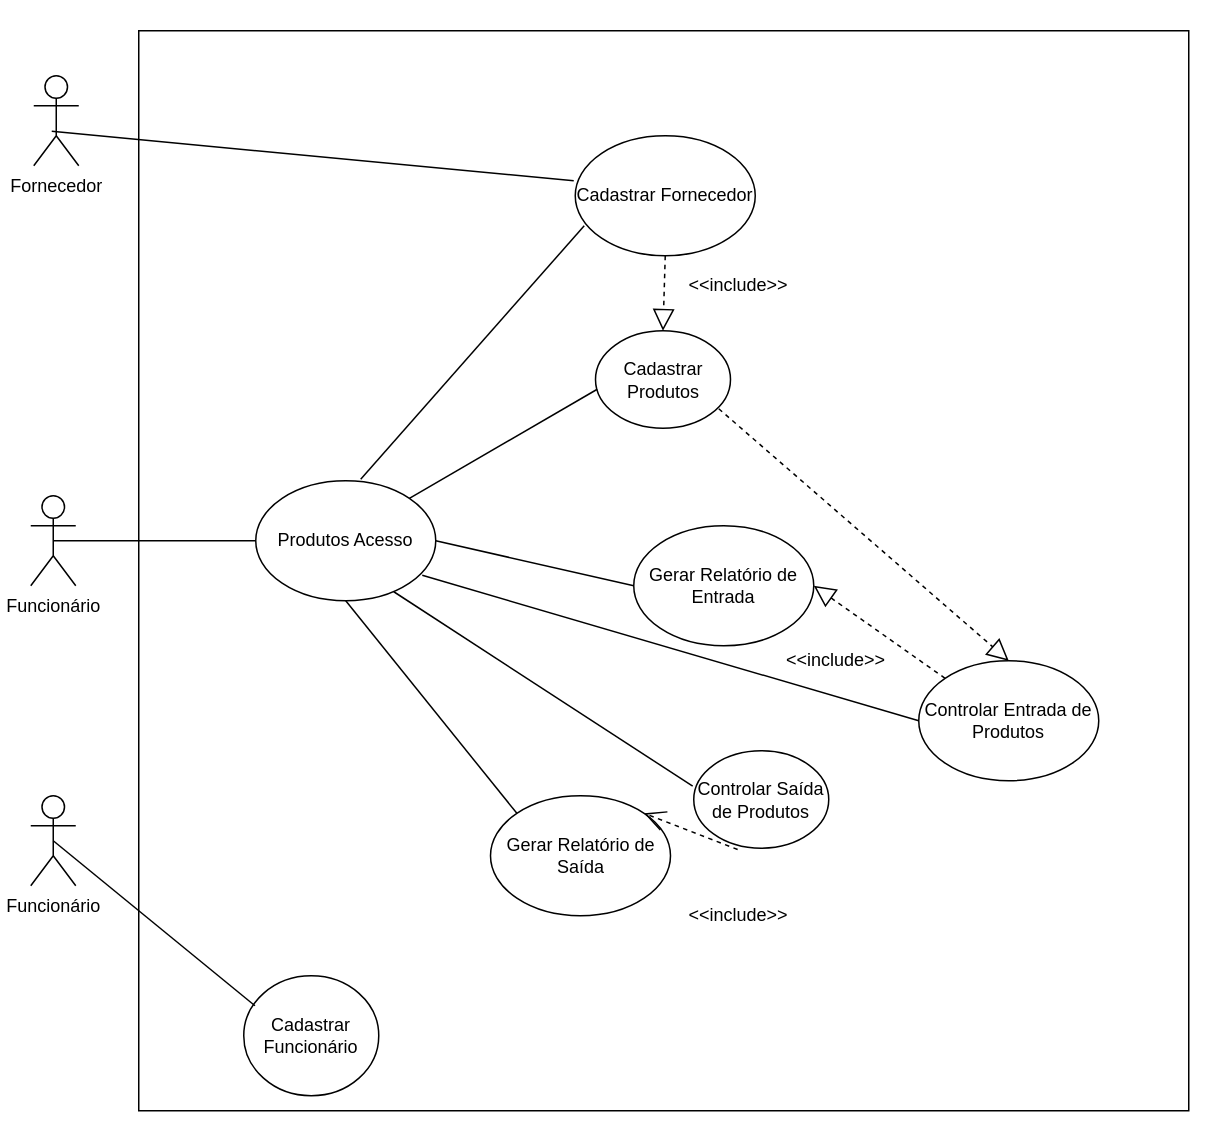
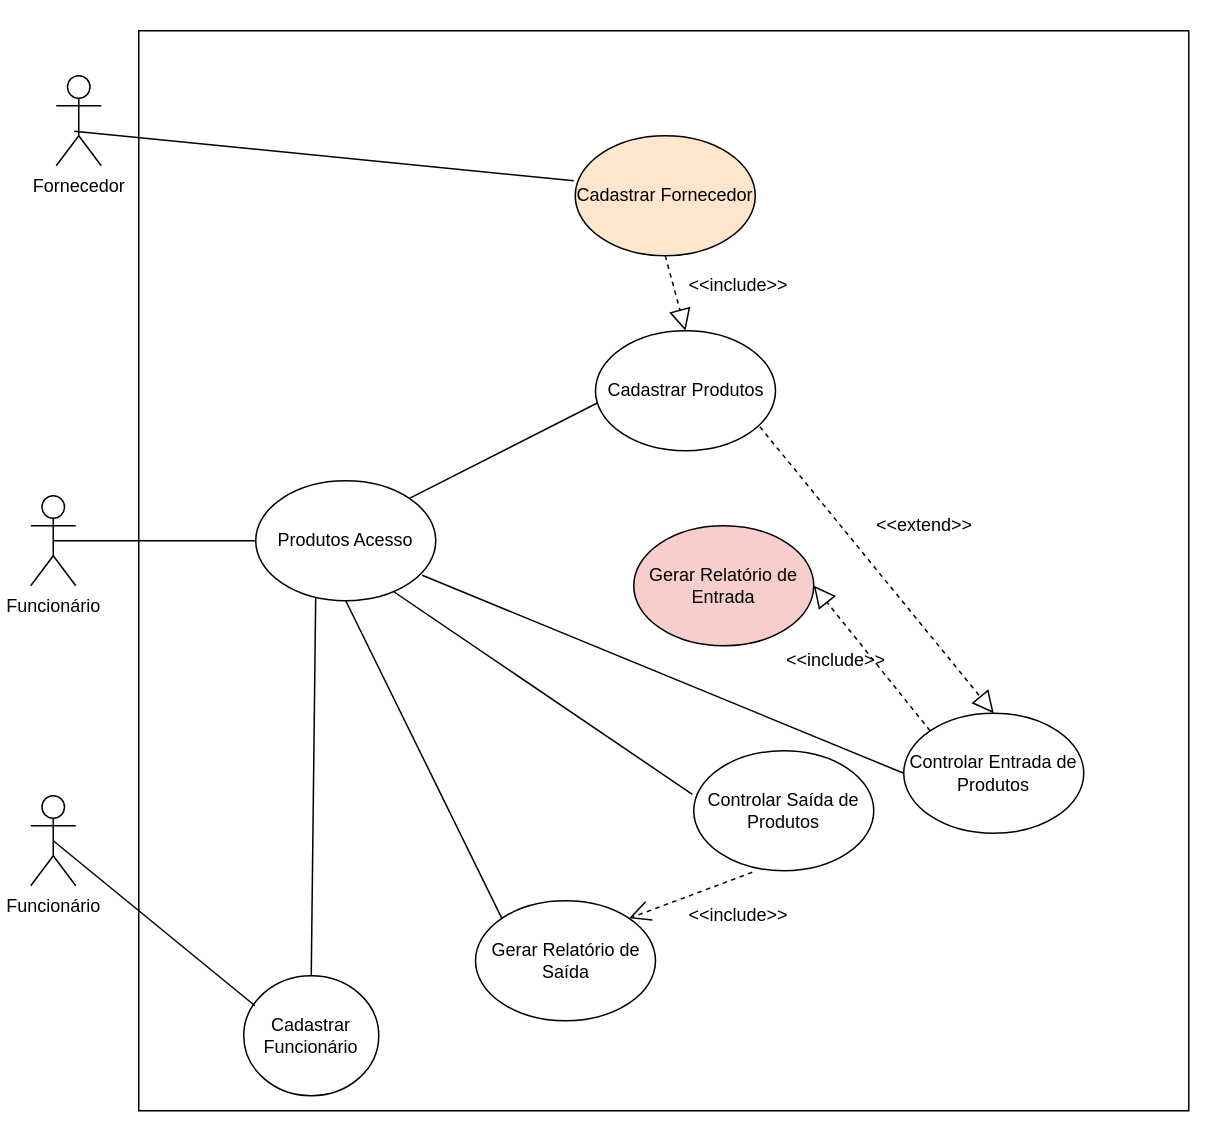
node "Fornecedor": moved (56, 121) -> (79, 121)
node "Cadastrar Fornecedor": fillcolor #ffffff -> #ffe6cc
edge "Cadastrar Fornecedor" -- "Produtos Acesso": removed
node "Cadastrar Produtos": size 135x98 -> 180x120
node "<<extend>>": added
edge "Produtos Acesso" -- "Gerar Relatório de Entrada": removed
node "Gerar Relatório de Entrada": fillcolor #ffffff -> #f8cecc
node "Controlar Entrada de Produtos": moved (1009, 721) -> (994, 773)
edge "Produtos Acesso" -- "Cadastrar Funcionário": added
node "Controlar Saída de Produtos": size 135x98 -> 180x120
node "Gerar Relatório de Saída": moved (581, 856) -> (566, 961)
